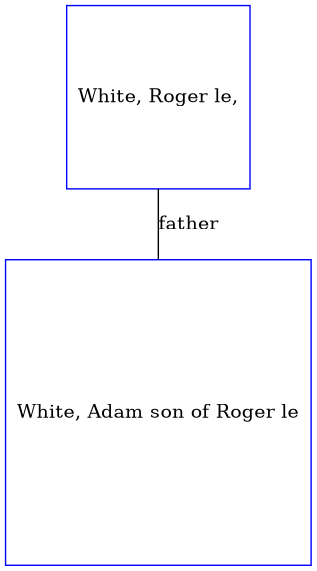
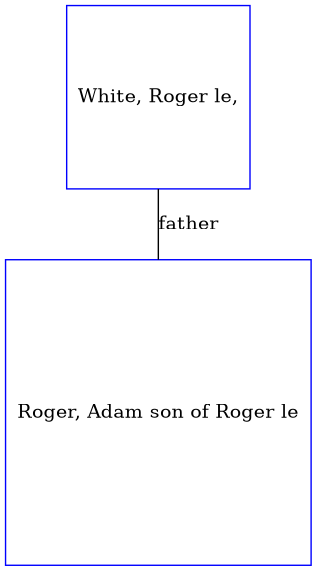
node "White, Adam son of Roger le": label "White, Adam son of Roger le" -> "Roger, Adam son of Roger le"
